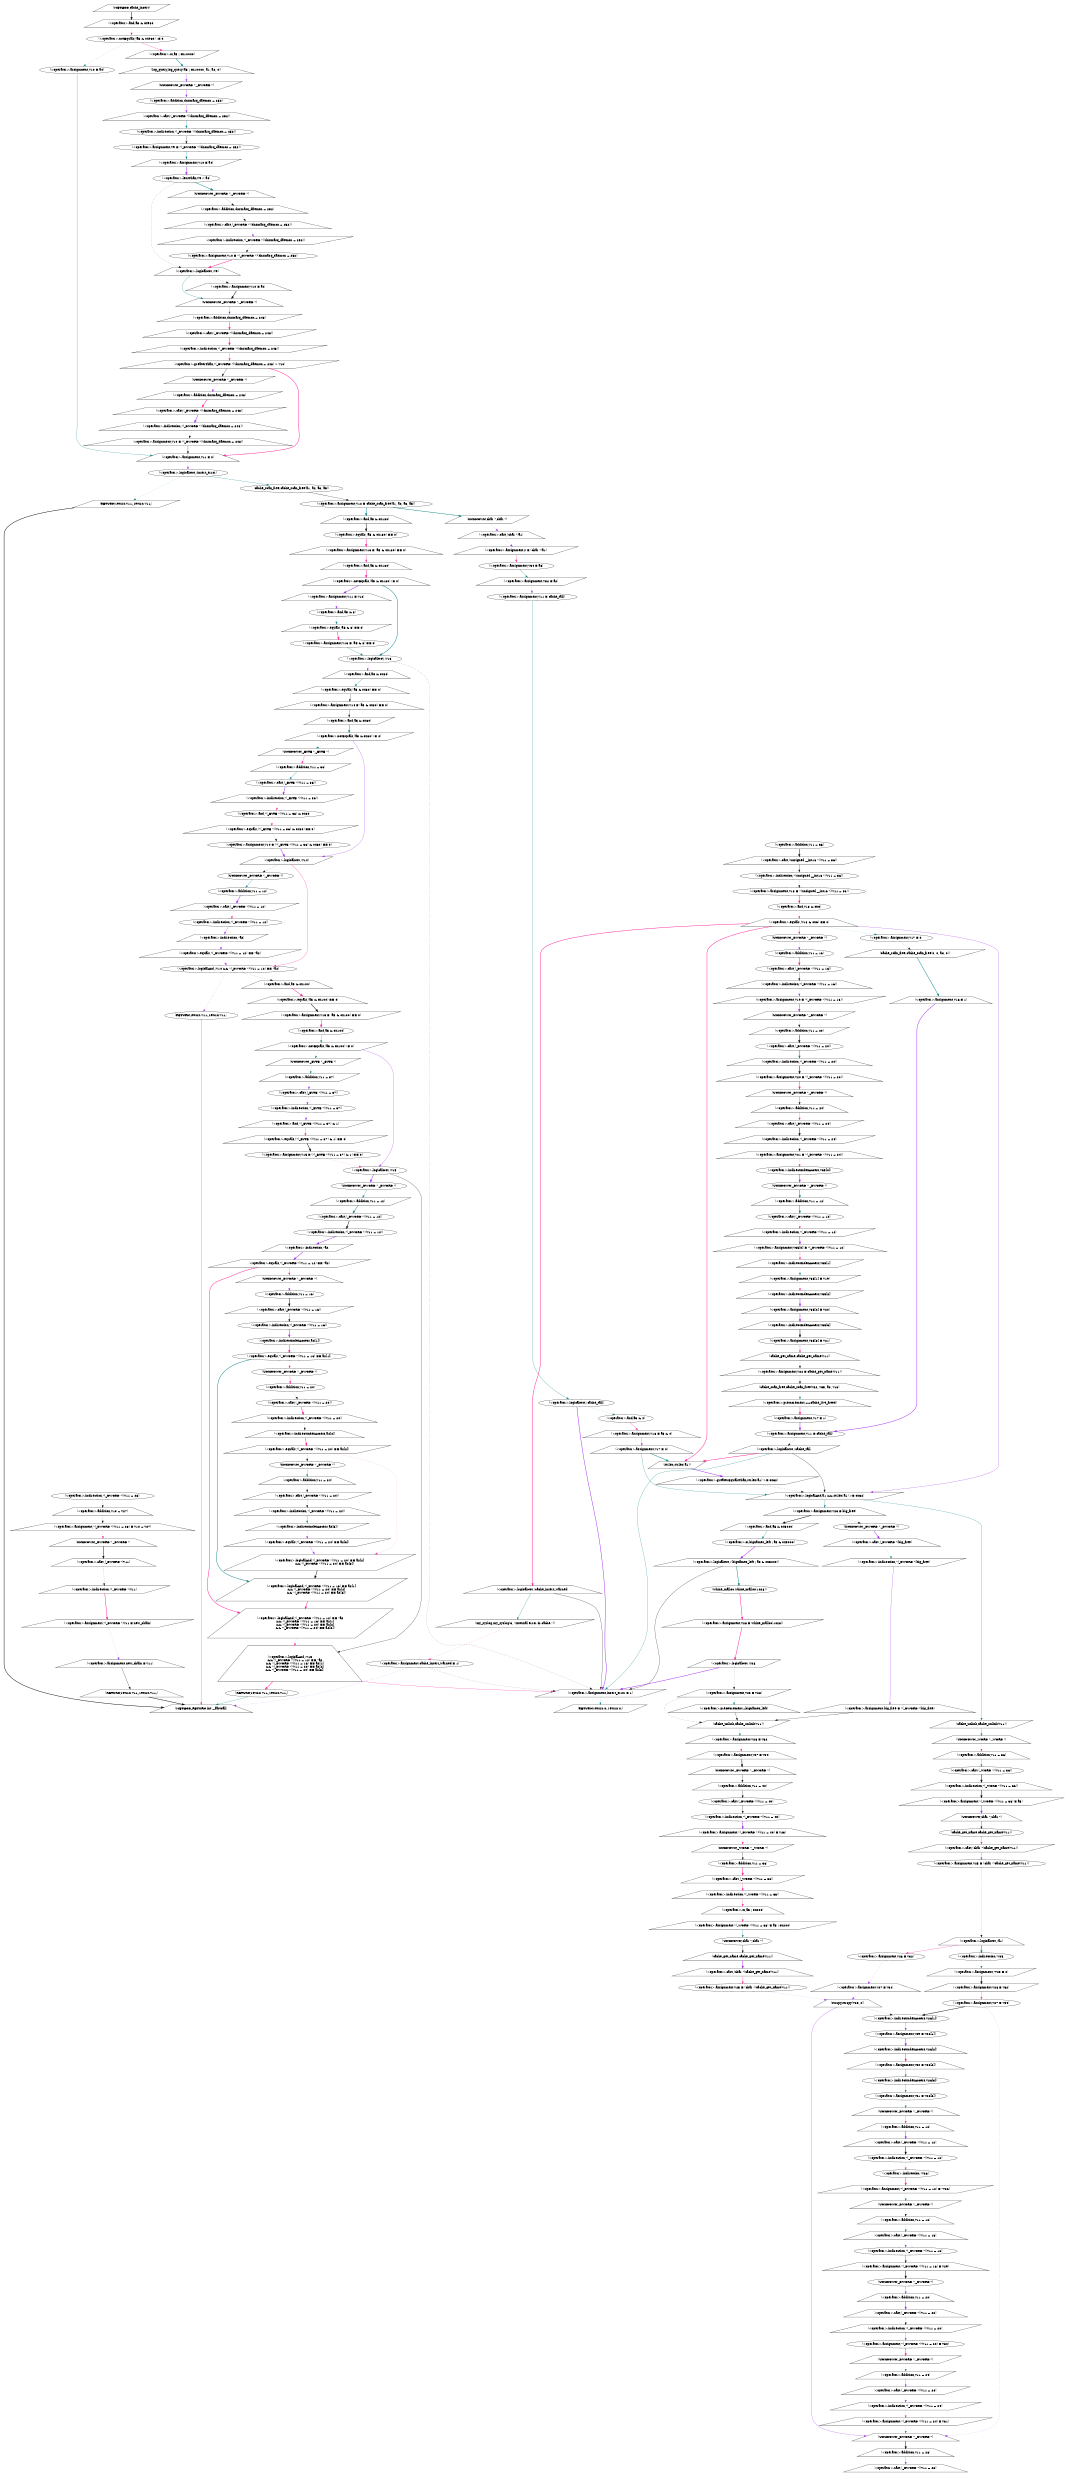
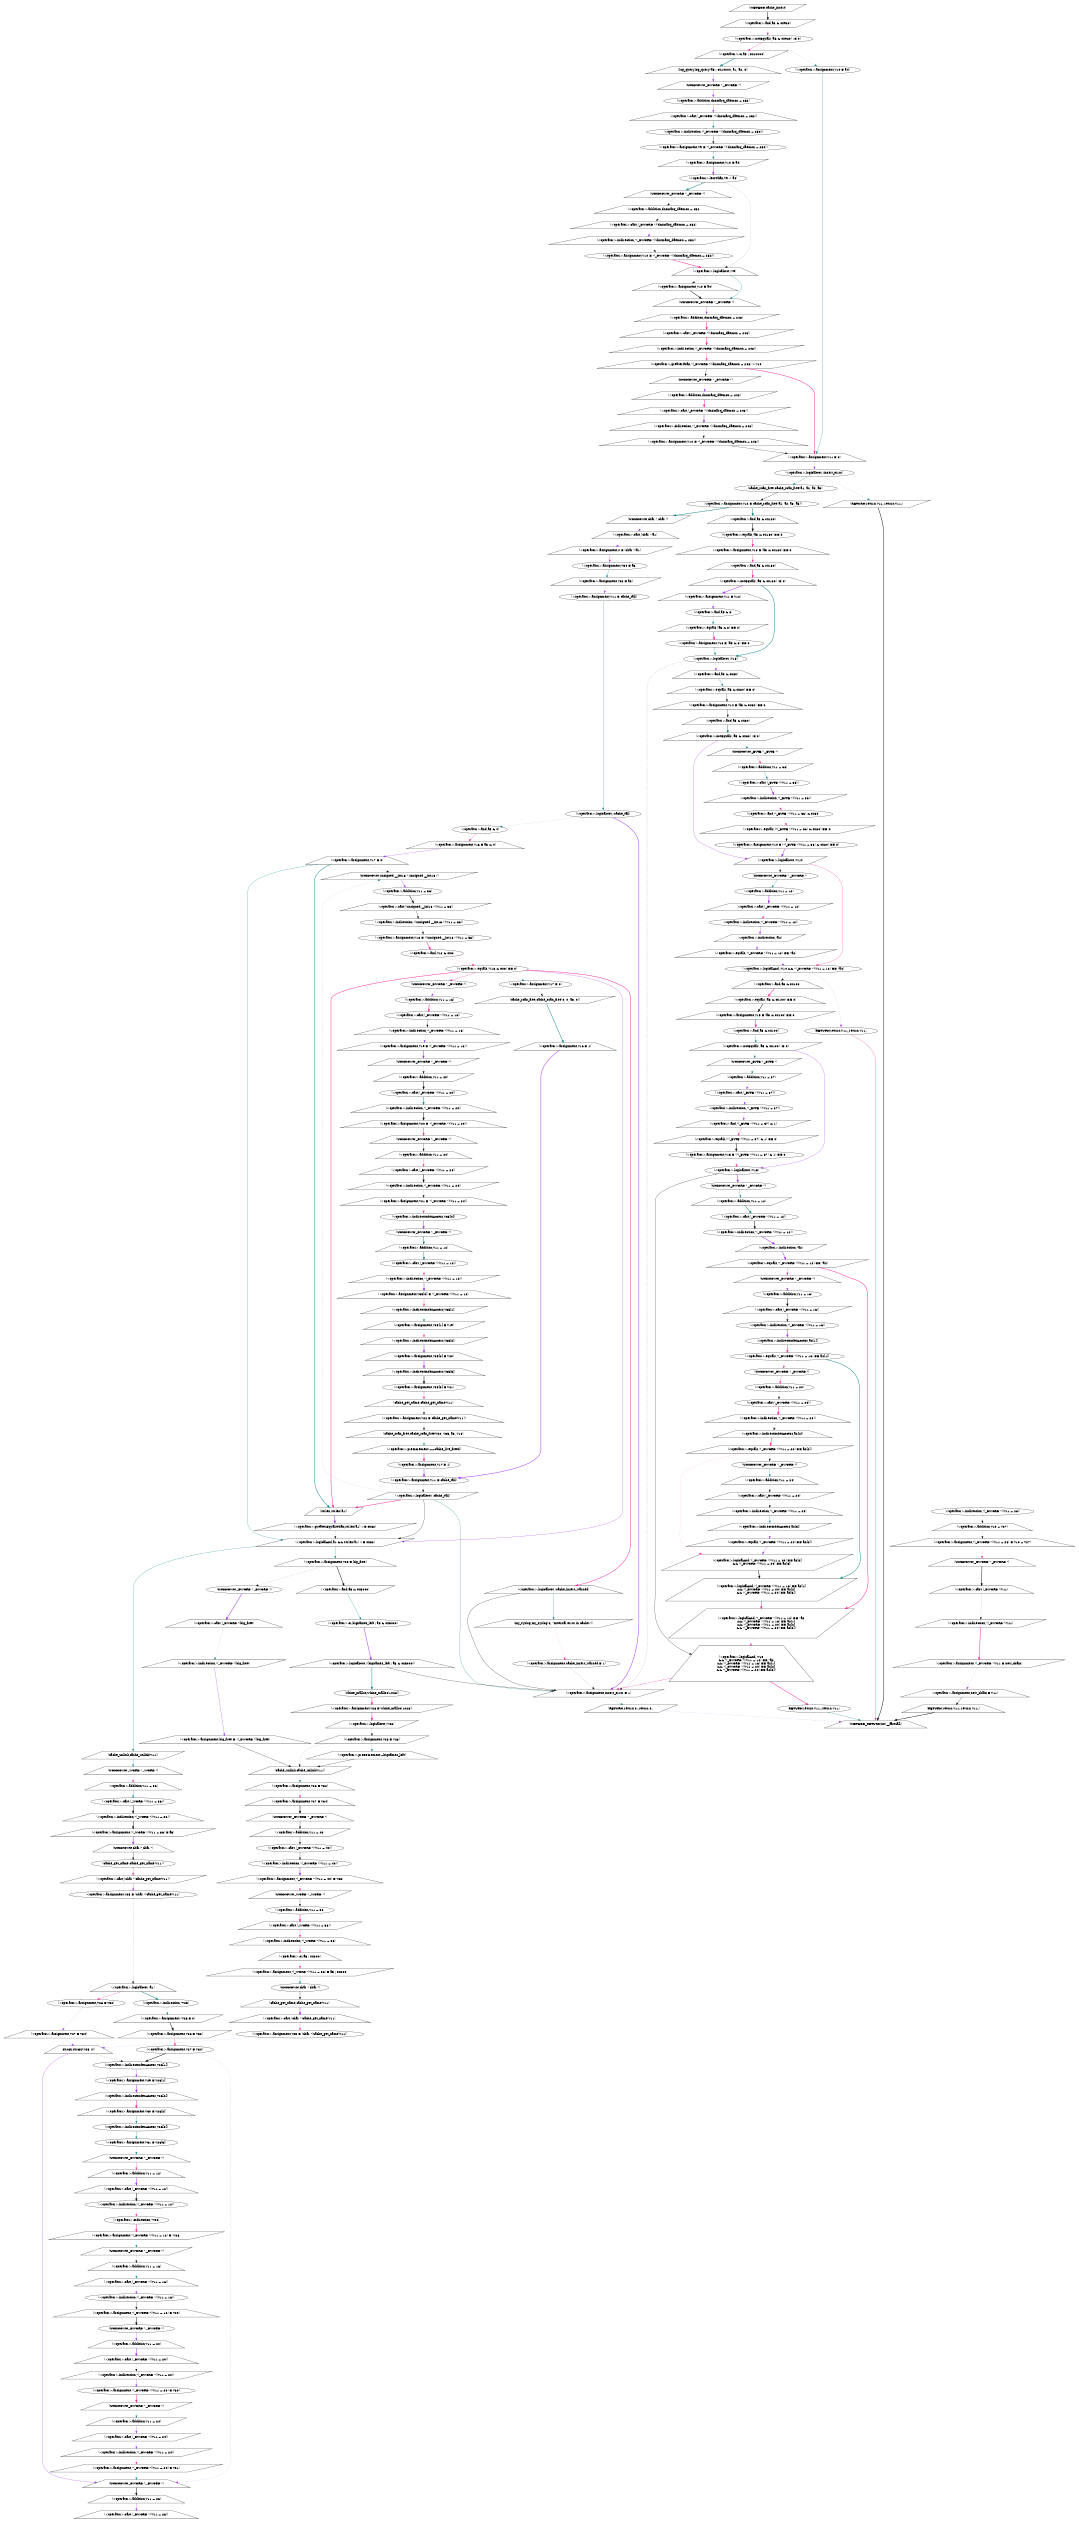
node "(UNKNOWN,unsigned __int16 *,unsigned __int16 *)": added
node "(<operator>.equals,(v18 & 0xC) == 0)": shape trapezium -> ellipse
edge "(<operator>.logicalNot,!v28)" -> "(<operator>.assignment,insert_error = 1)": removed
edge "(<operator>.assignment,cache_insert_warned = 1)" -> "(METHOD_RETURN,int __fastcall)": now "(RETURN,return 0;,return 0;)" -> "(METHOD_RETURN,int __fastcall)"
